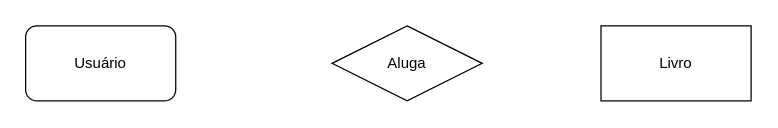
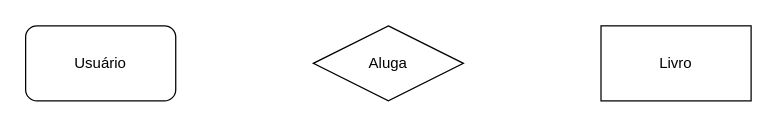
node "Aluga": moved (407, 63) -> (388, 63)
